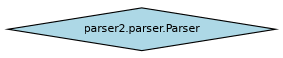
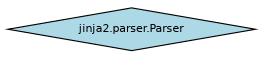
node "parser2.parser.Parser": label "parser2.parser.Parser" -> "jinja2.parser.Parser"
